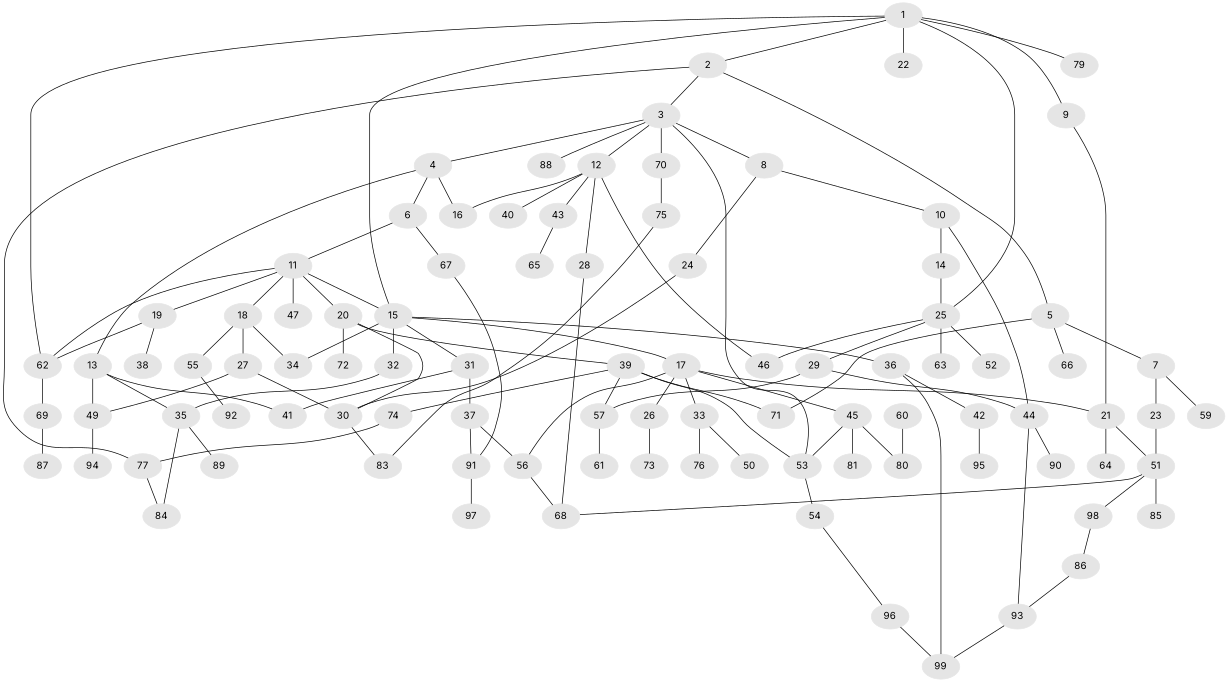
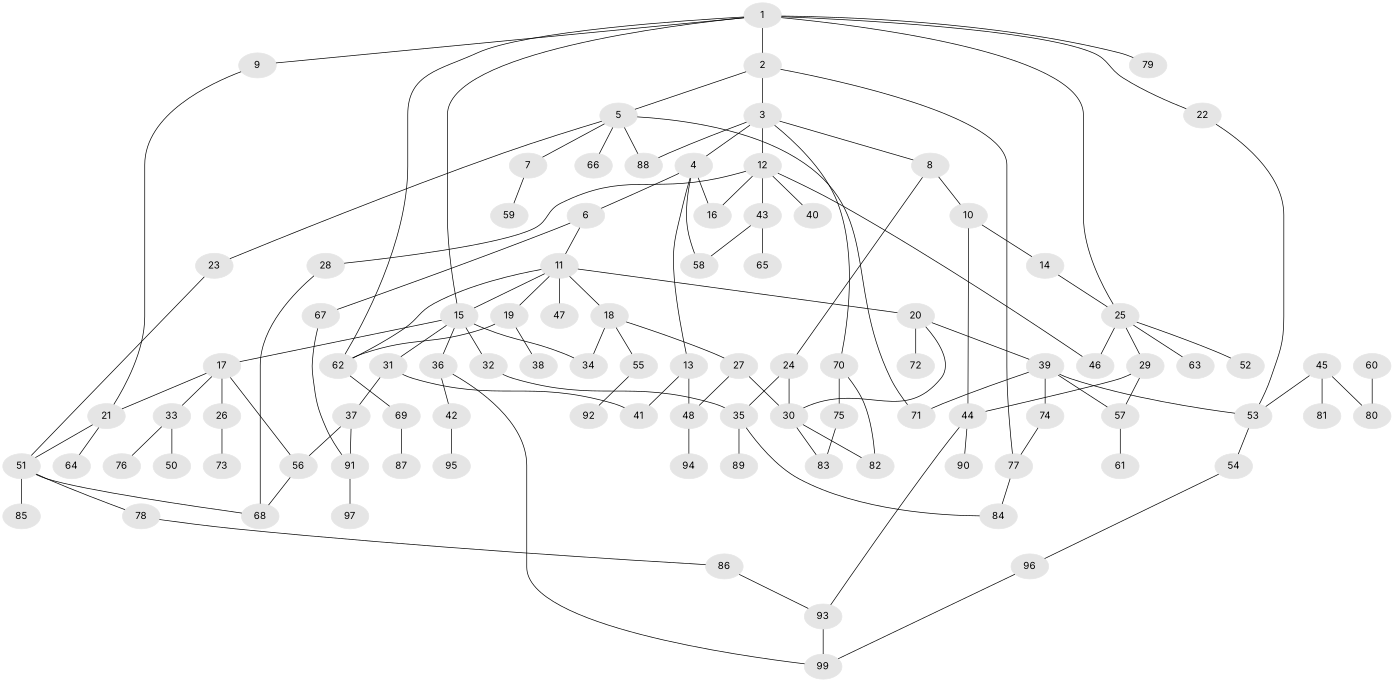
edge "5" -- "88": added
node "58": added
edge "3" -- "53": now "22" -- "53"
edge "13" -- "35": now "24" -- "35"
edge "17" -- "45": removed
edge "7" -- "23": now "5" -- "23"
node "49": label "49" -> "48"
node "82": added
node "98": label "98" -> "78"
